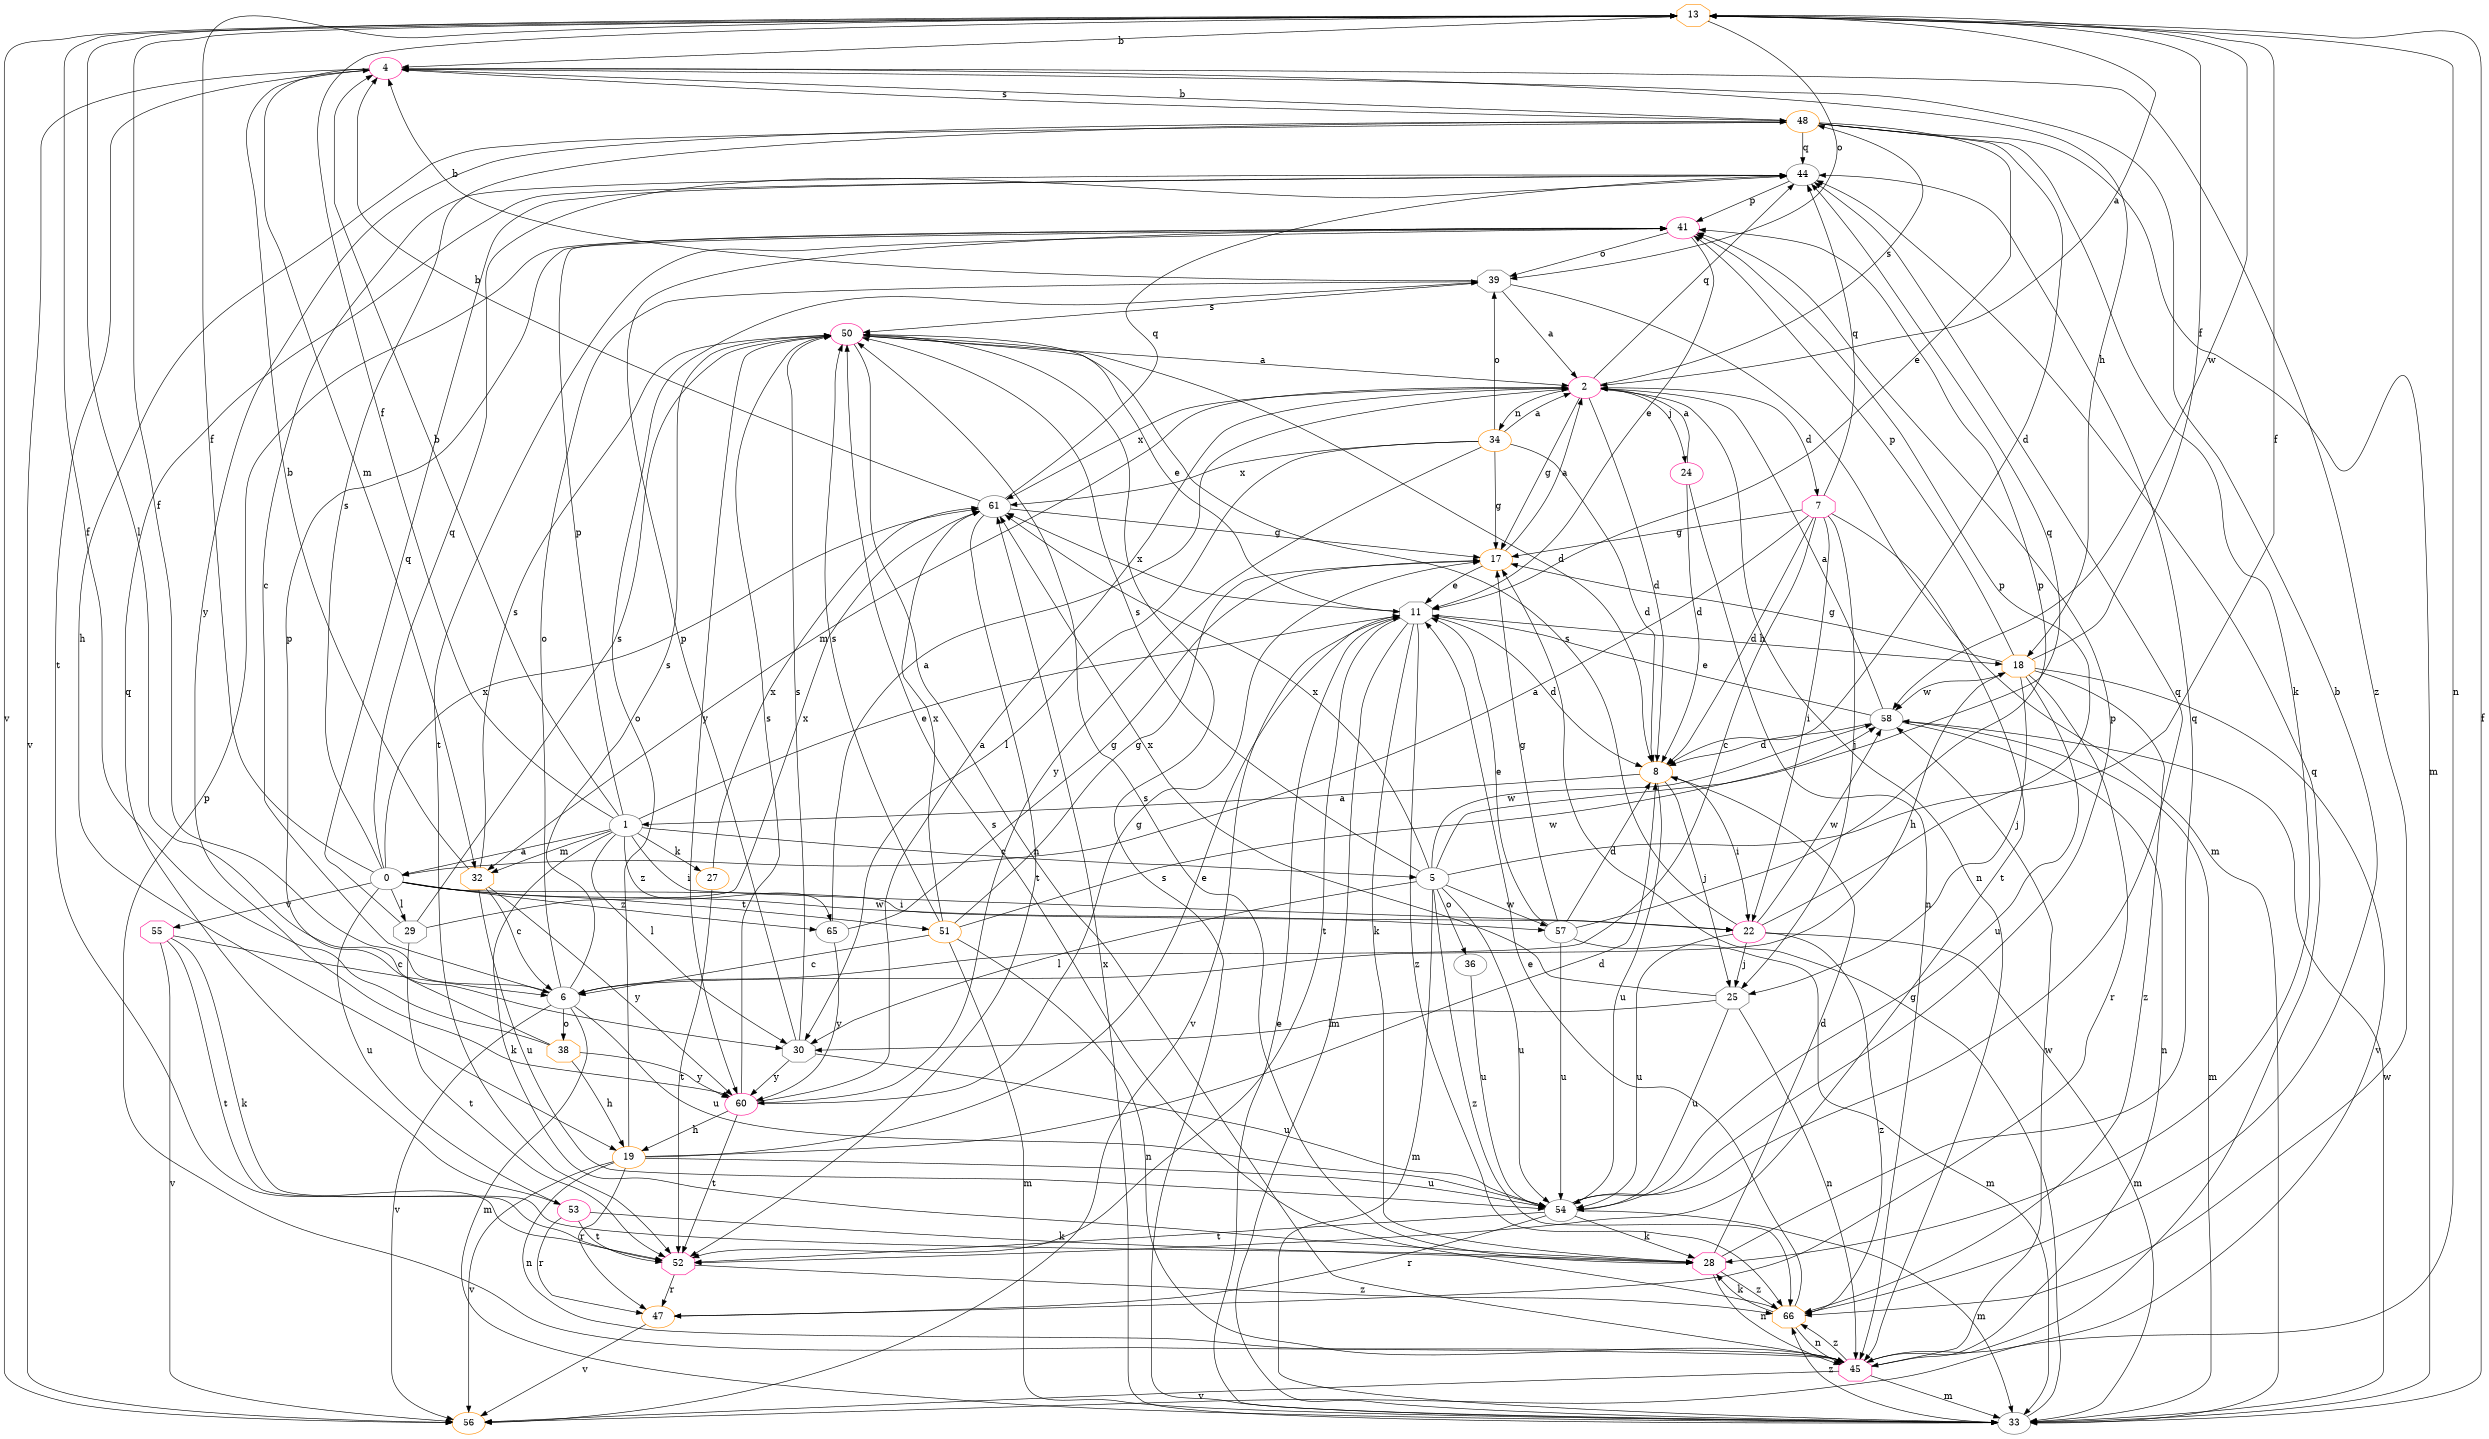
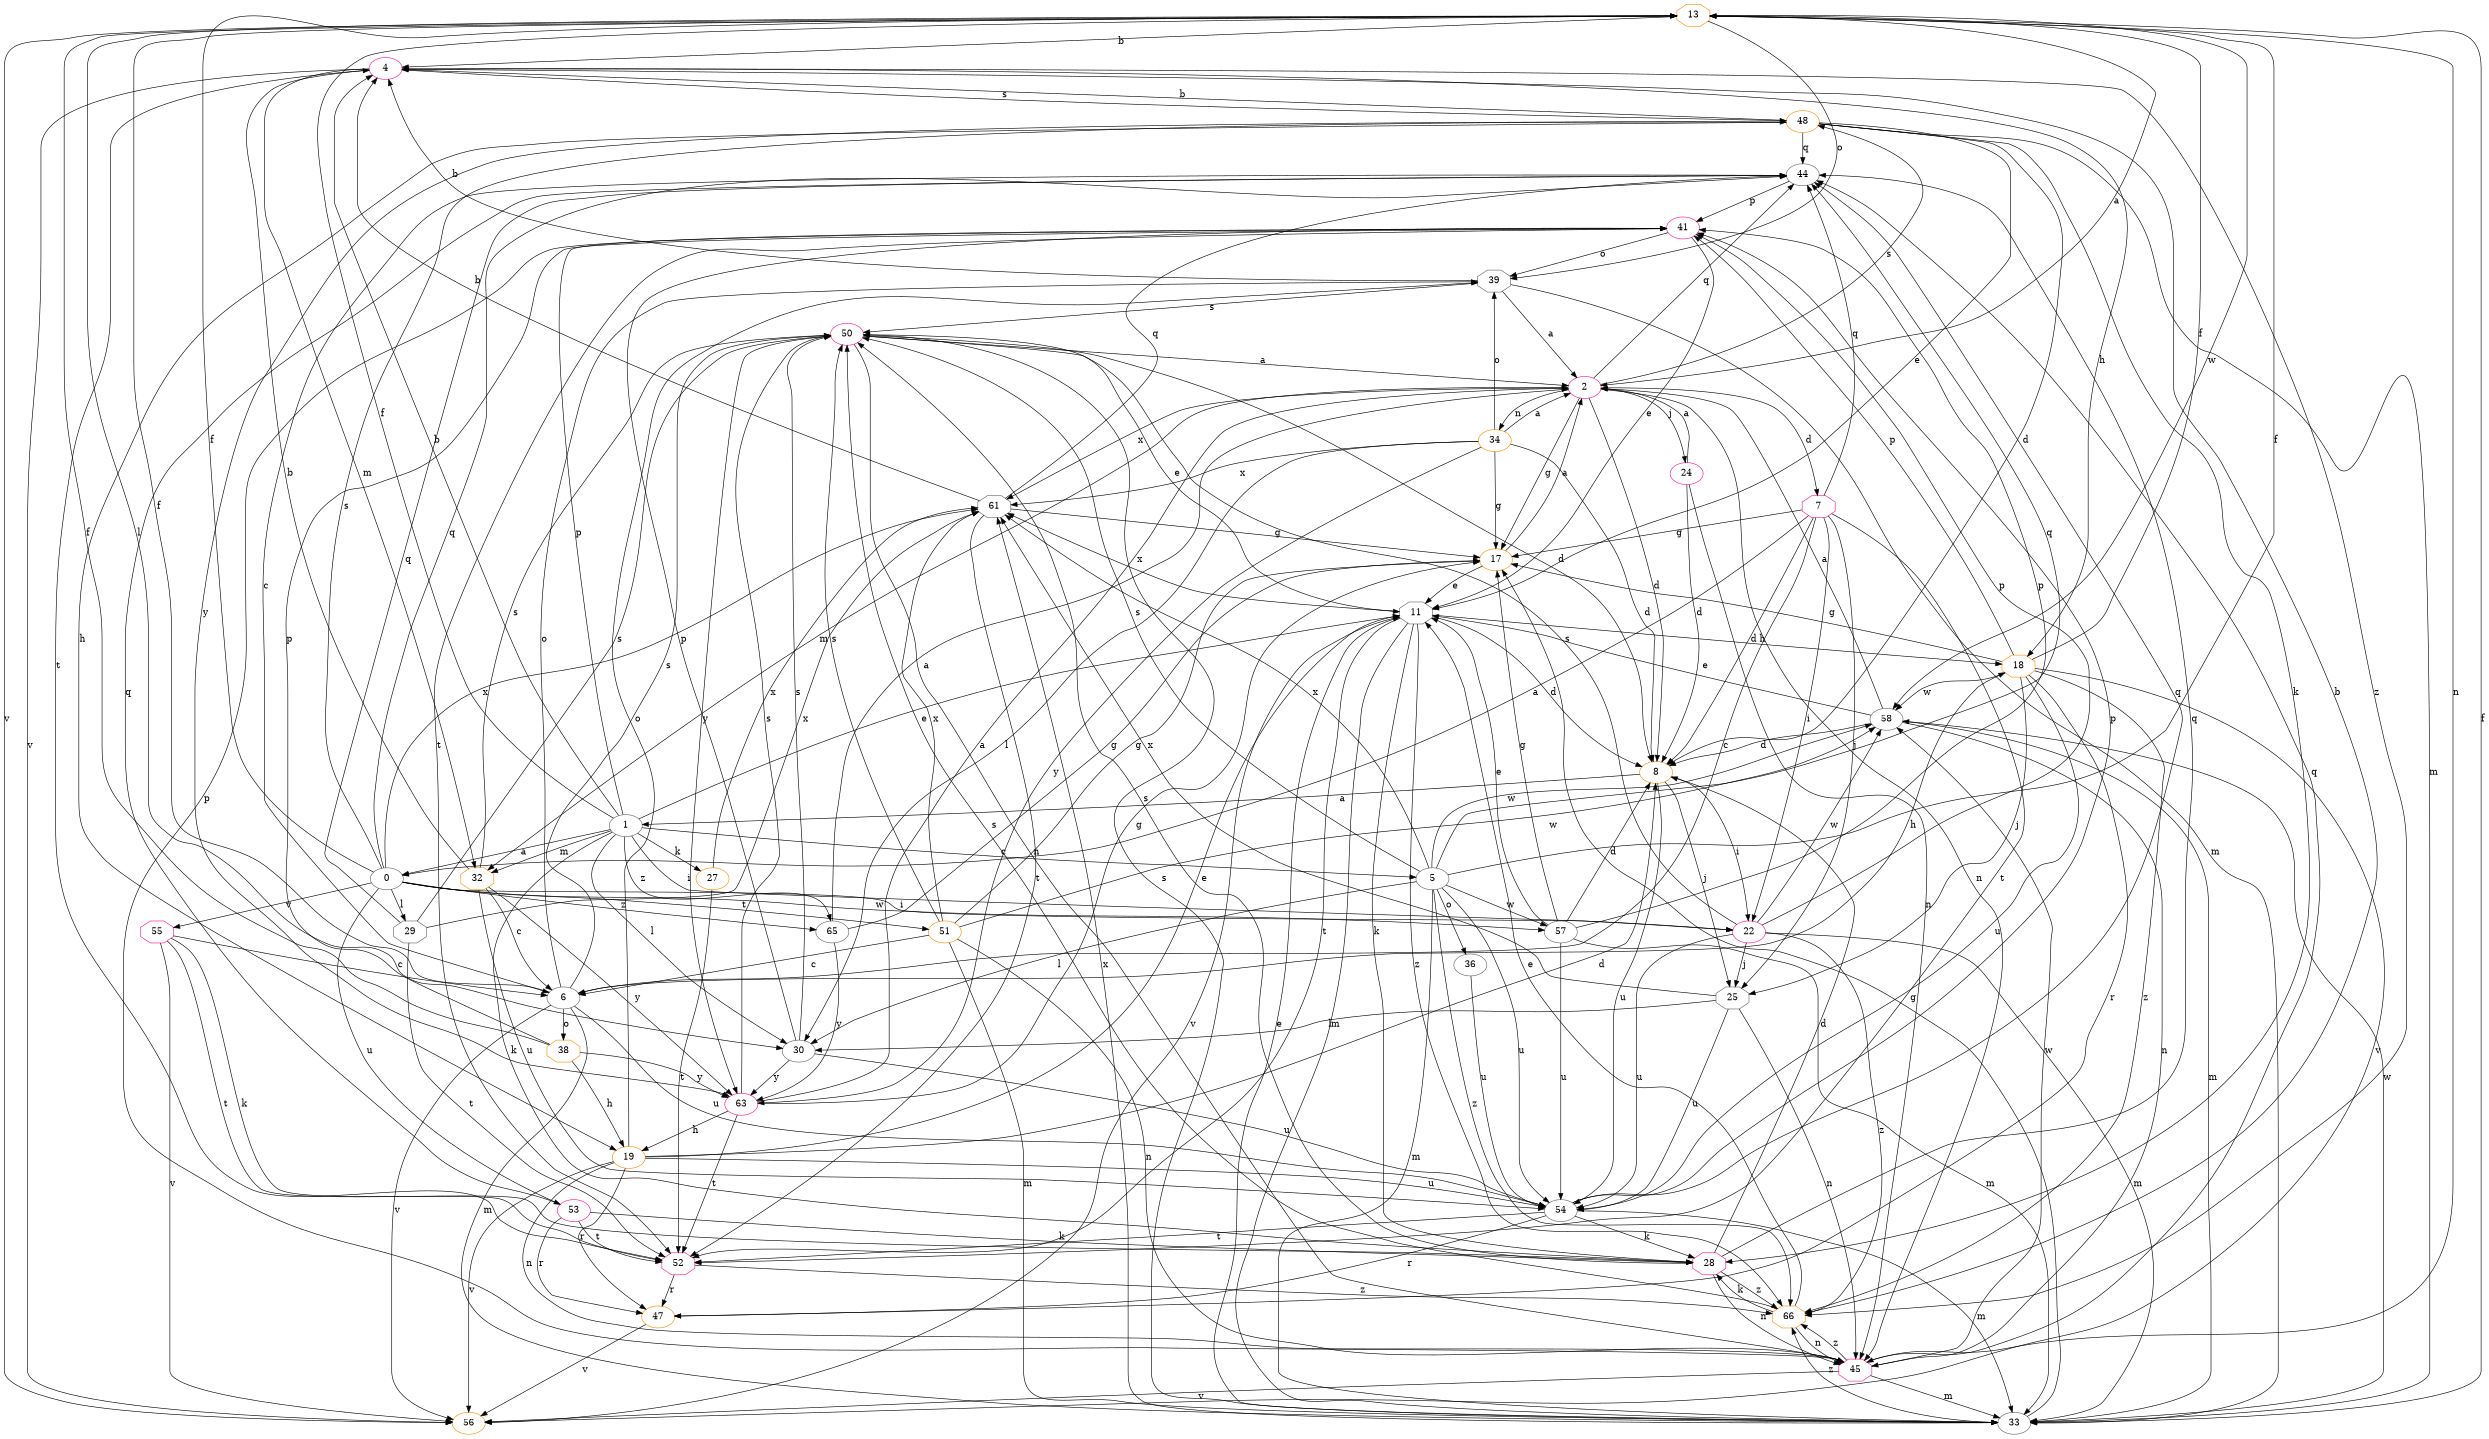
node "61": shape ellipse -> octagon
node "30": shape octagon -> ellipse
node "60": label "60" -> "63"
